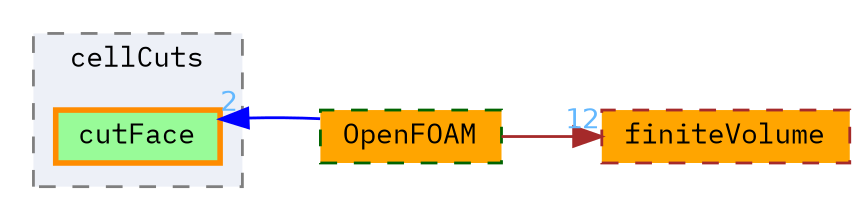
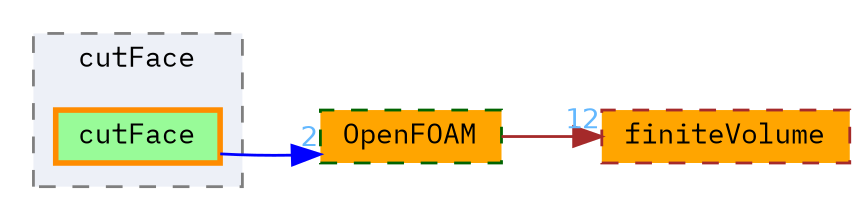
cluster "cellCuts": label "cellCuts" -> "cutFace"
edge "OpenFOAM" -> "cutFace": reversed
